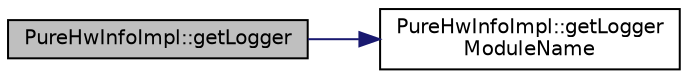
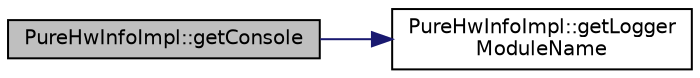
node "PureHwInfoImpl::getLogger": label "PureHwInfoImpl::getLogger" -> "PureHwInfoImpl::getConsole"
